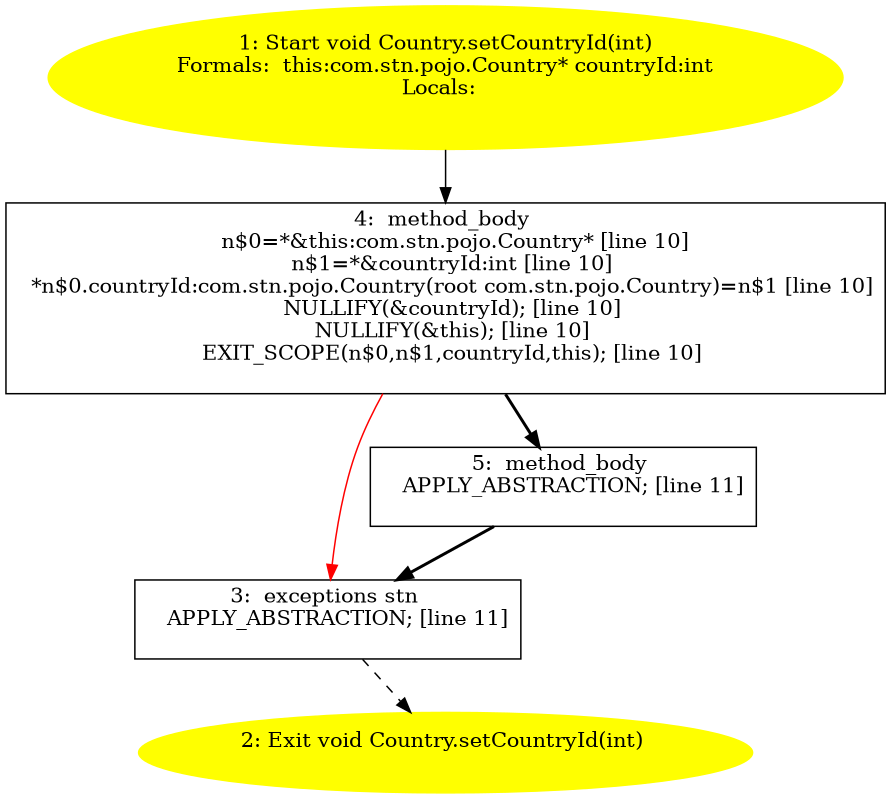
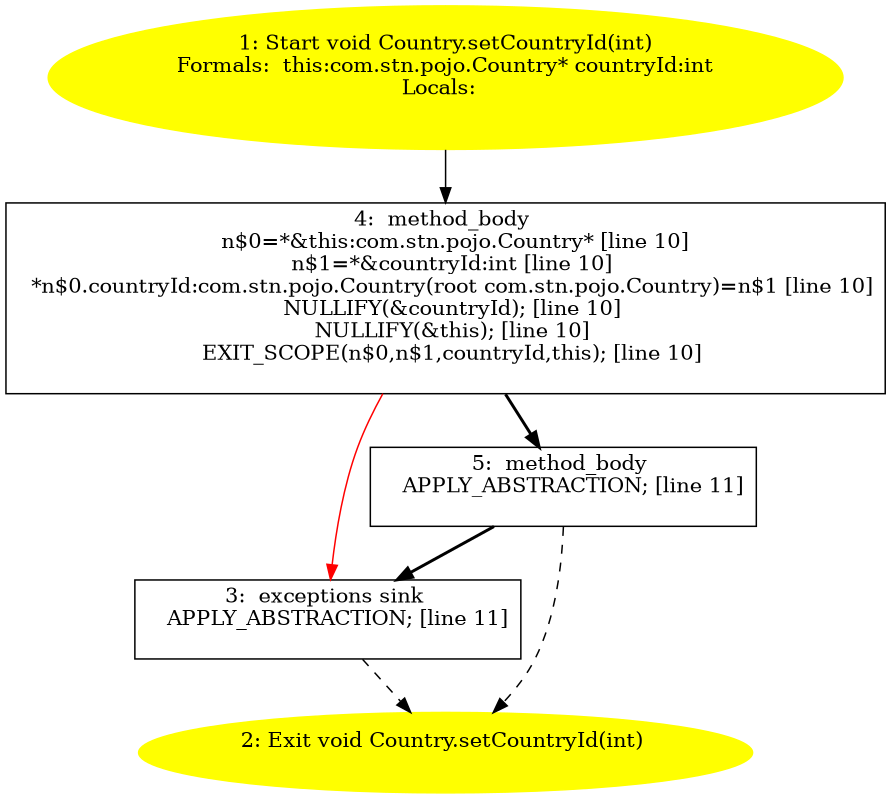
node "3:  exceptions stn APPLY_ABSTRACTION; [line 11]": label "3:  exceptions stn APPLY_ABSTRACTION; [line 11]" -> "3:  exceptions sink APPLY_ABSTRACTION; [line 11]"
edge "5:  method_body APPLY_ABSTRACTION; [line 11]" -> "2: Exit void Country.setCountryId(int)": added
